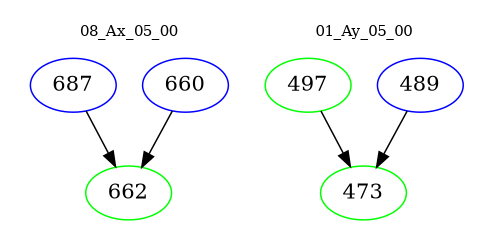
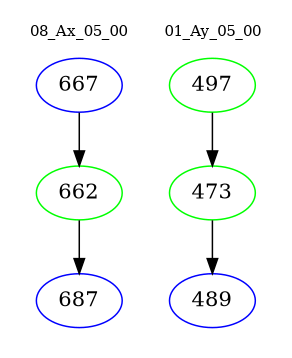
node "660": label "660" -> "667"
edge "687" -> "662": reversed
edge "489" -> "473": reversed
